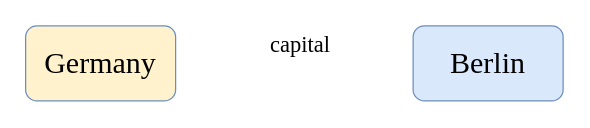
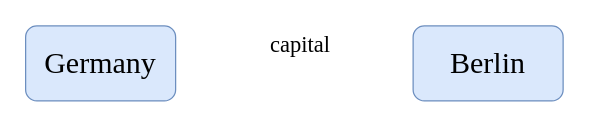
node "Germany": fillcolor #fff2cc -> #dae8fc
